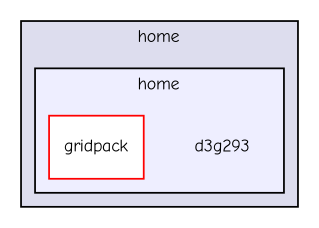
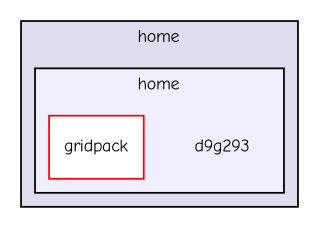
node "d3g293": label "d3g293" -> "d9g293"
